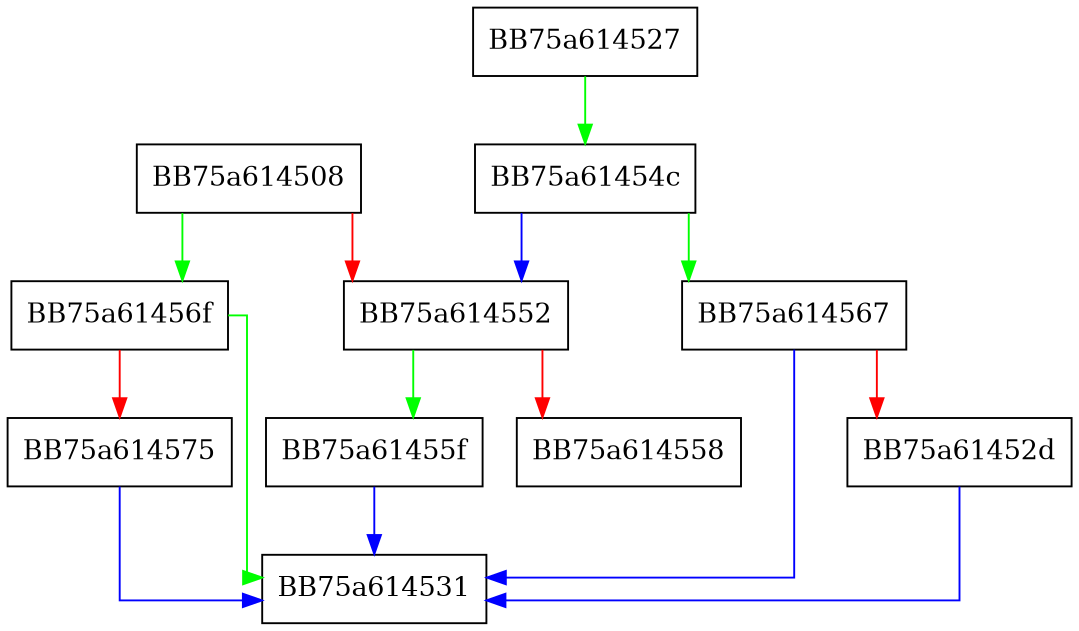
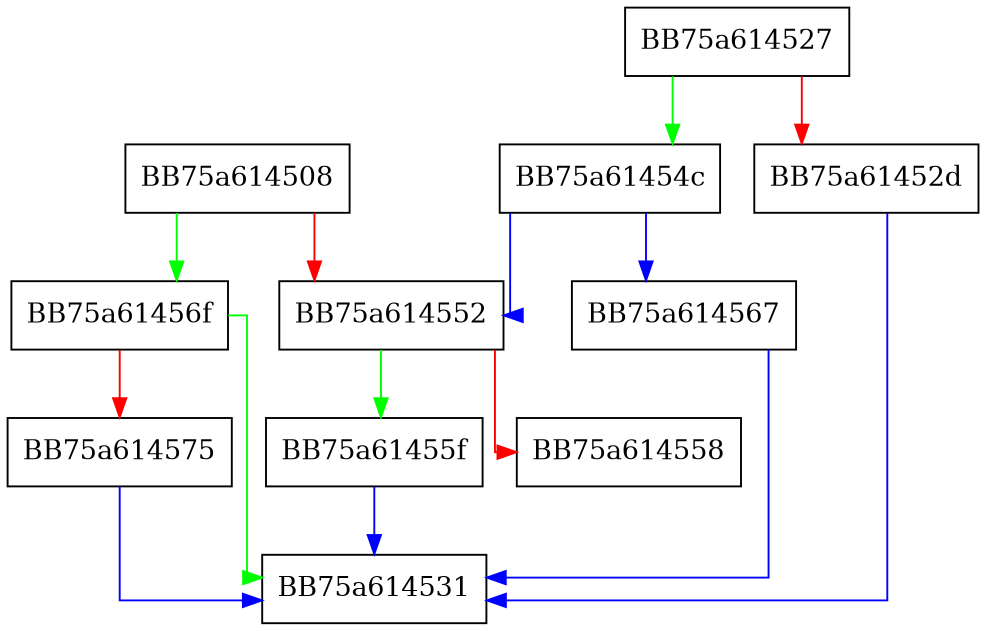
edge "BB75a61454c" -> "BB75a614567": color green -> blue
edge "BB75a614567" -> "BB75a61452d": now "BB75a614527" -> "BB75a61452d"
